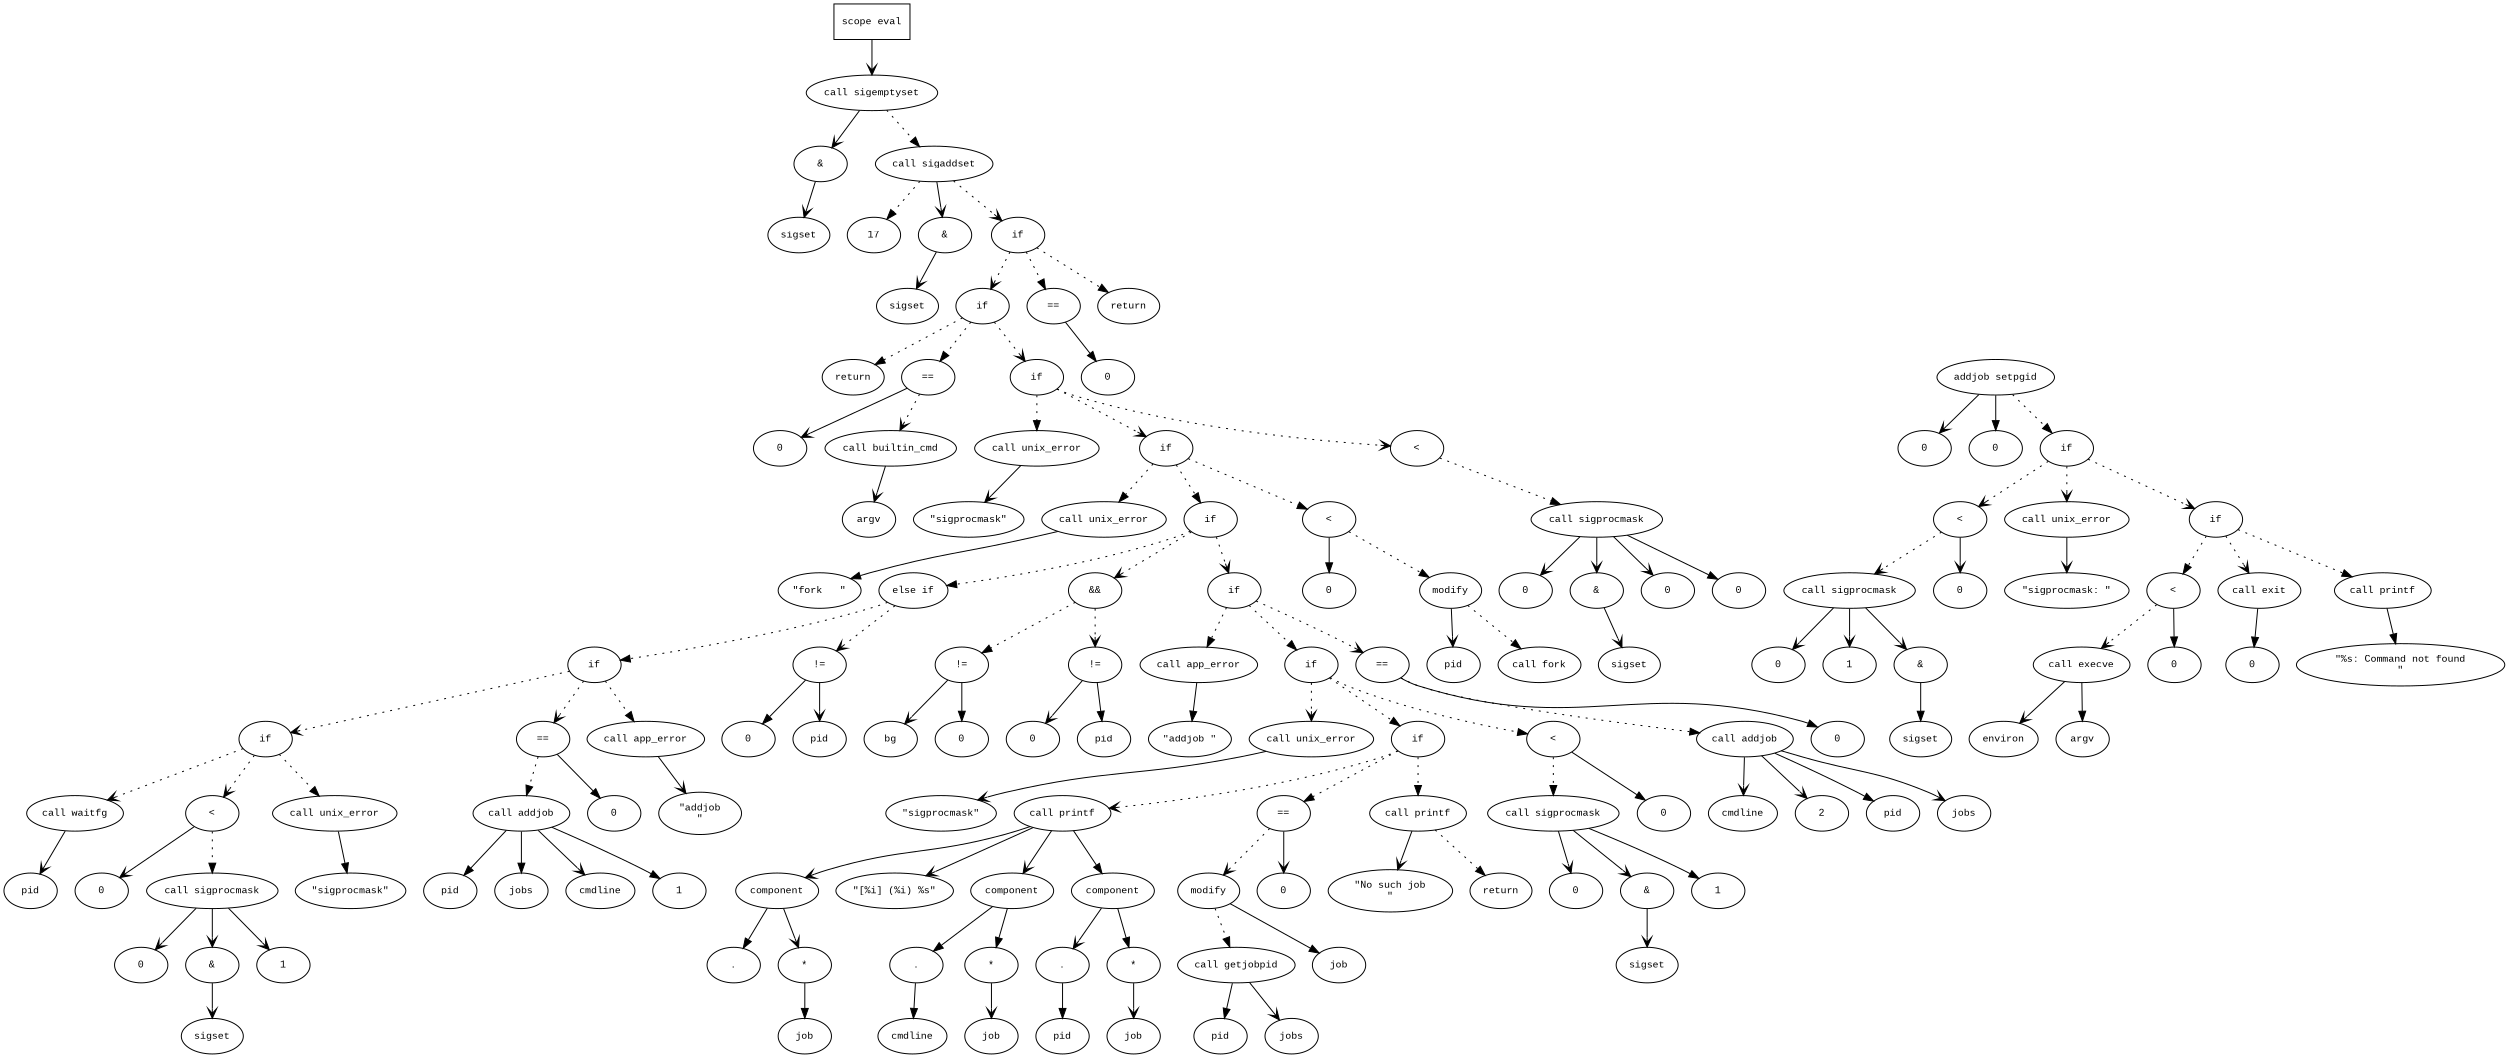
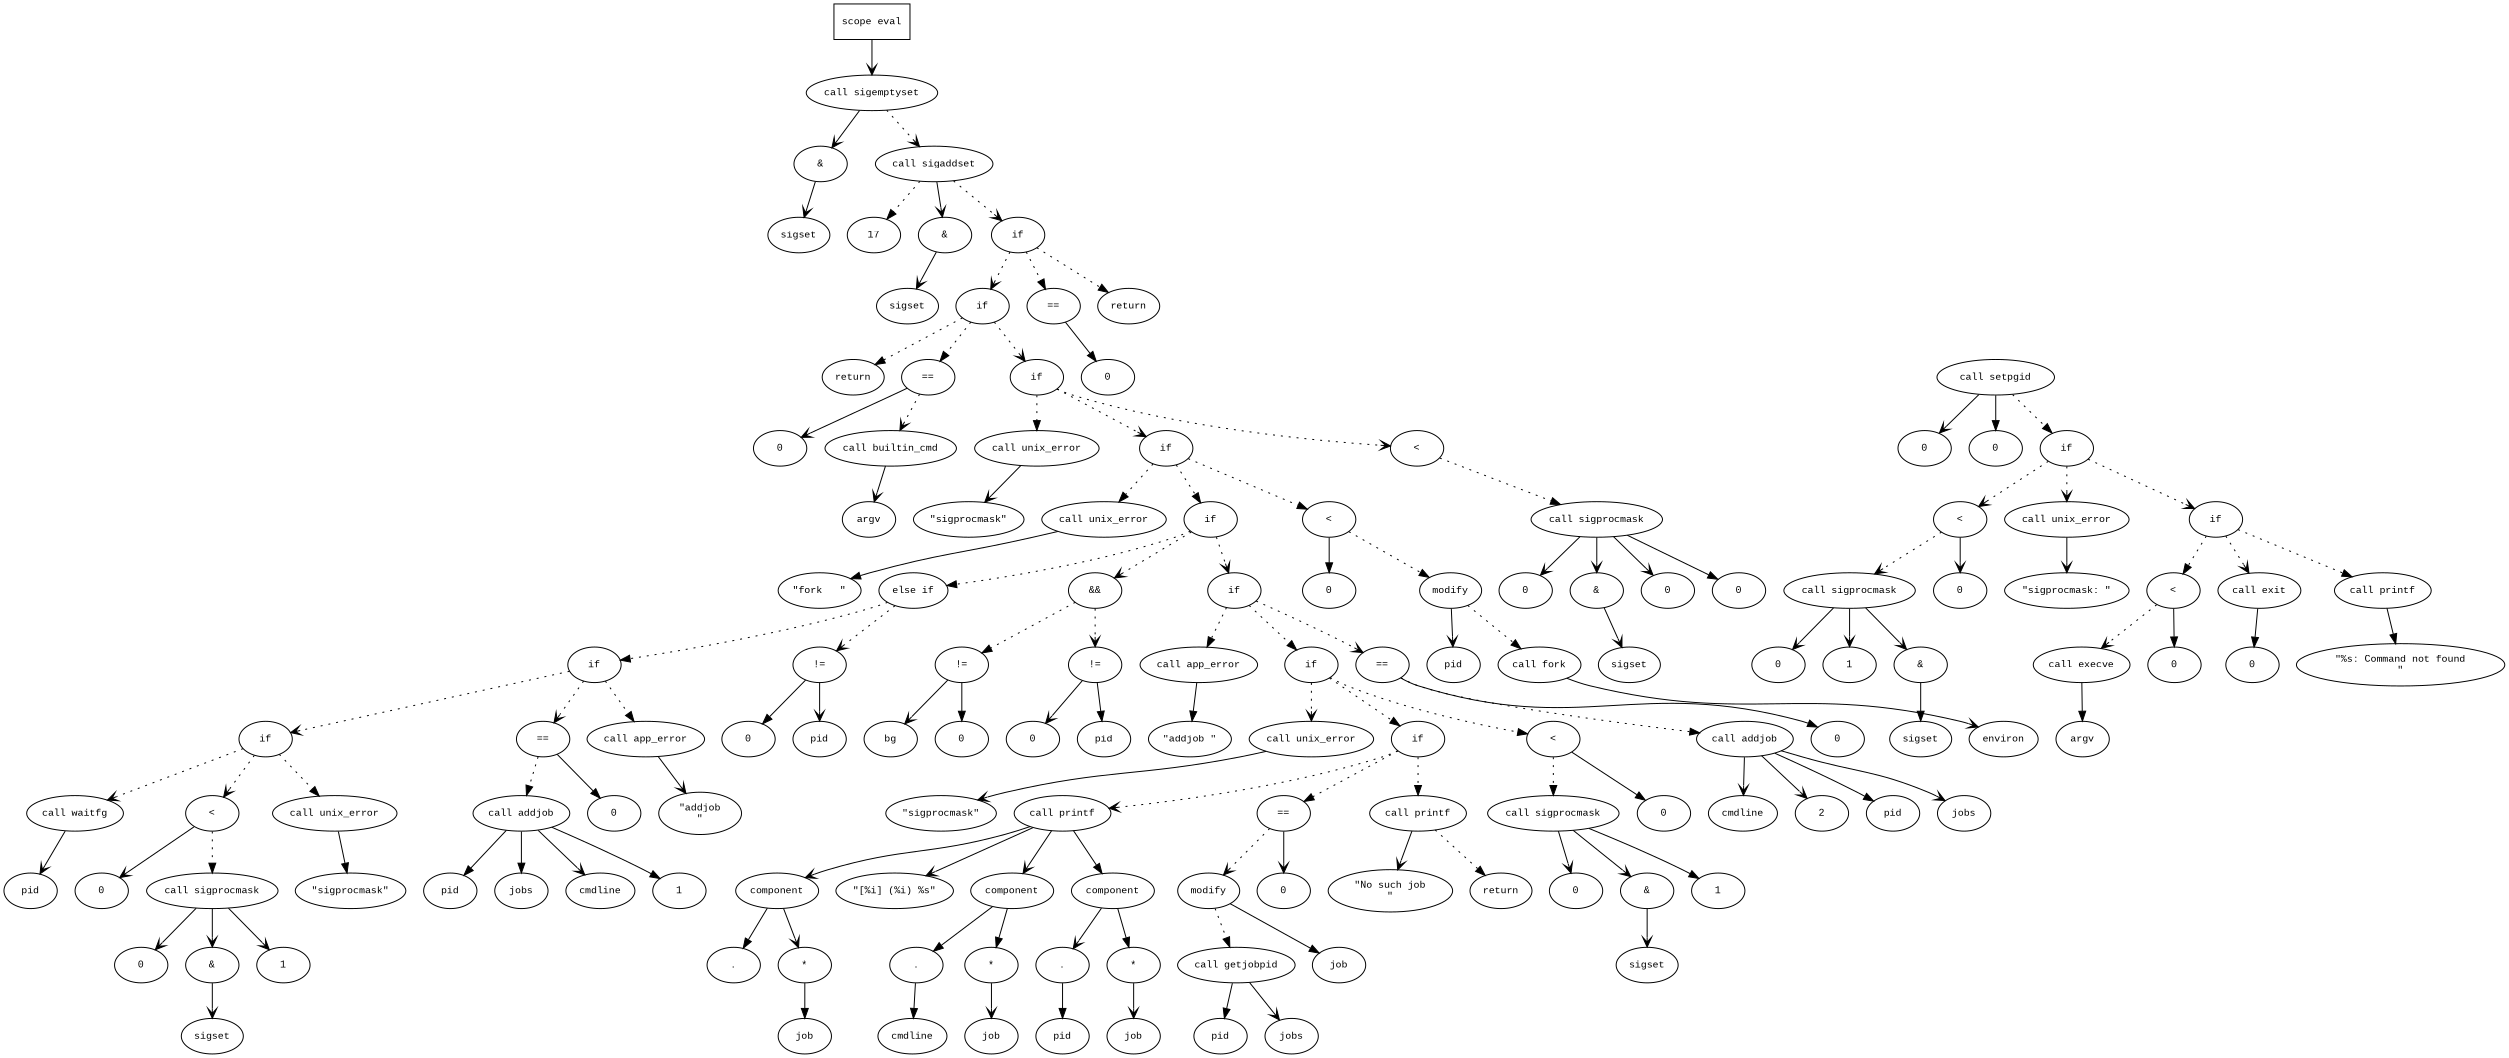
edge "call sigemptyset" -> "call sigaddset": arrowhead normal -> vee
node "addjob setpgid": label "addjob setpgid" -> "call setpgid"
edge "call execve" -> "environ": now "call fork" -> "environ"
